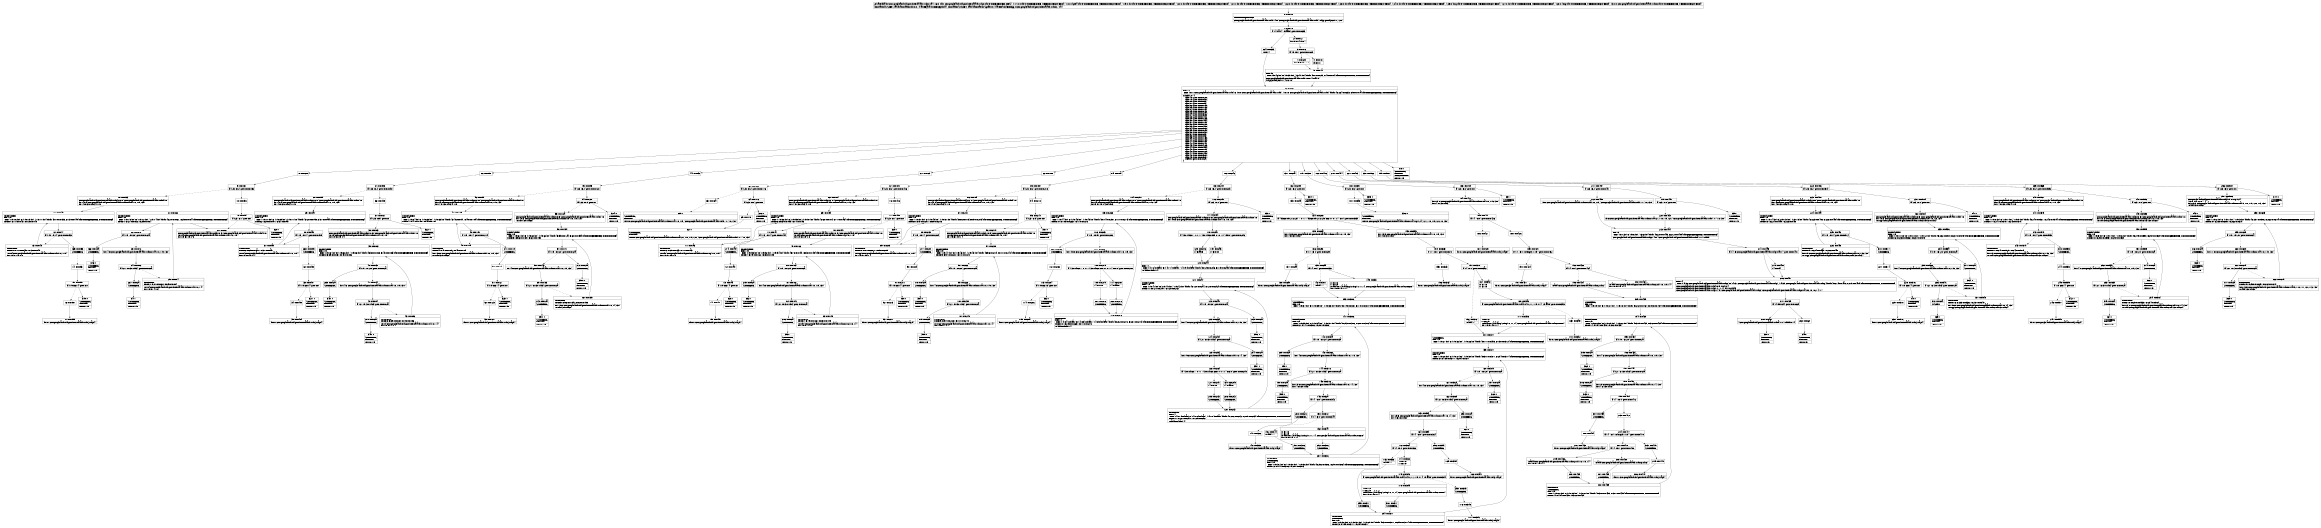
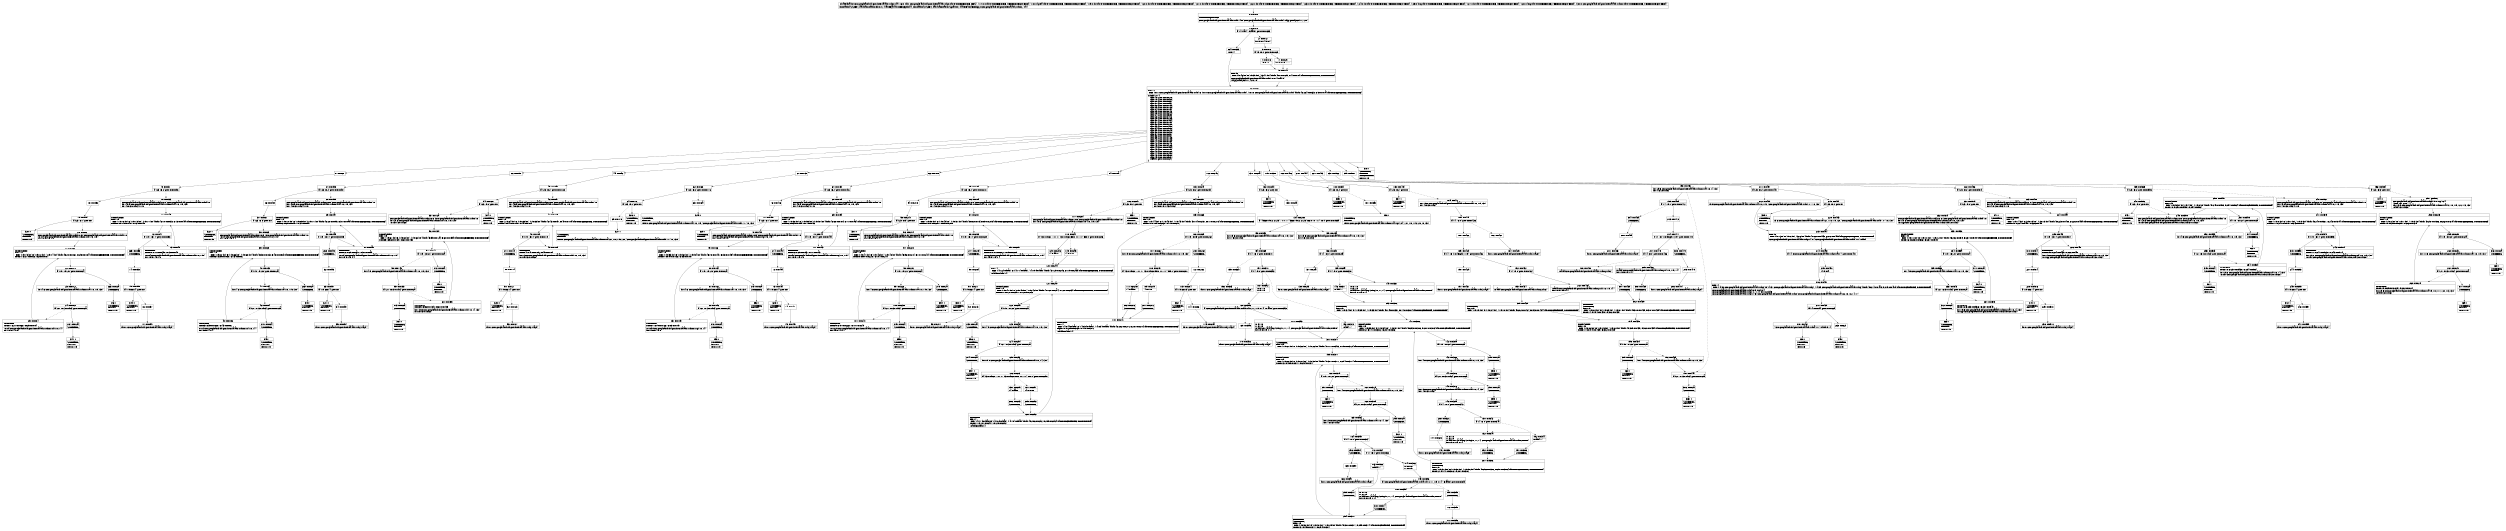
edge "249: 0x059e" -> "250: 0x05b5": reversed
edge "21: 0x006c" -> "20: 0x0061": reversed
node "312: 0x002a": text "SYSTEM" -> "SYNTHETIC"
edge "197: 0x044f" -> "198: 0x0451": reversed
